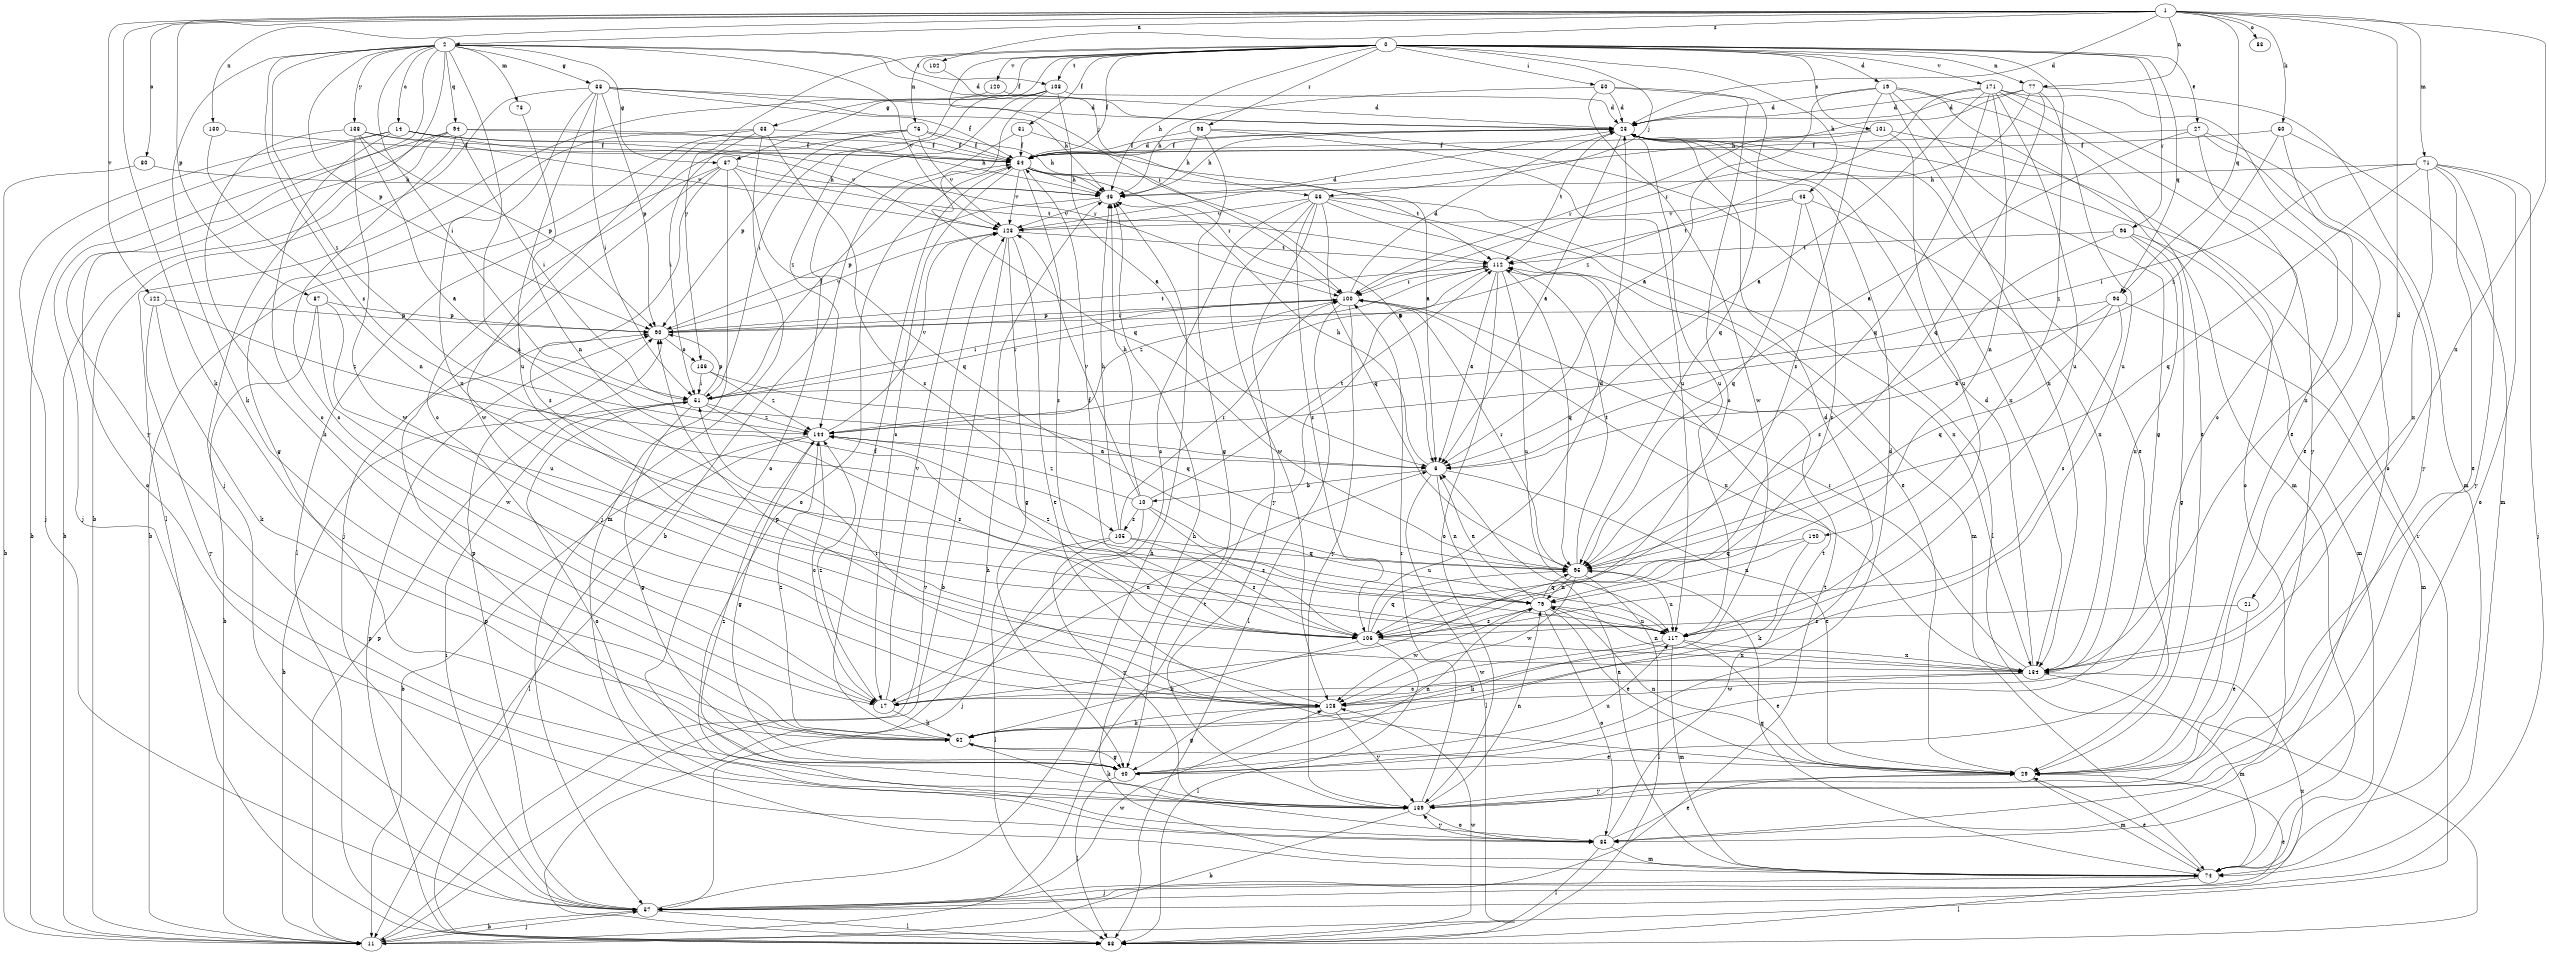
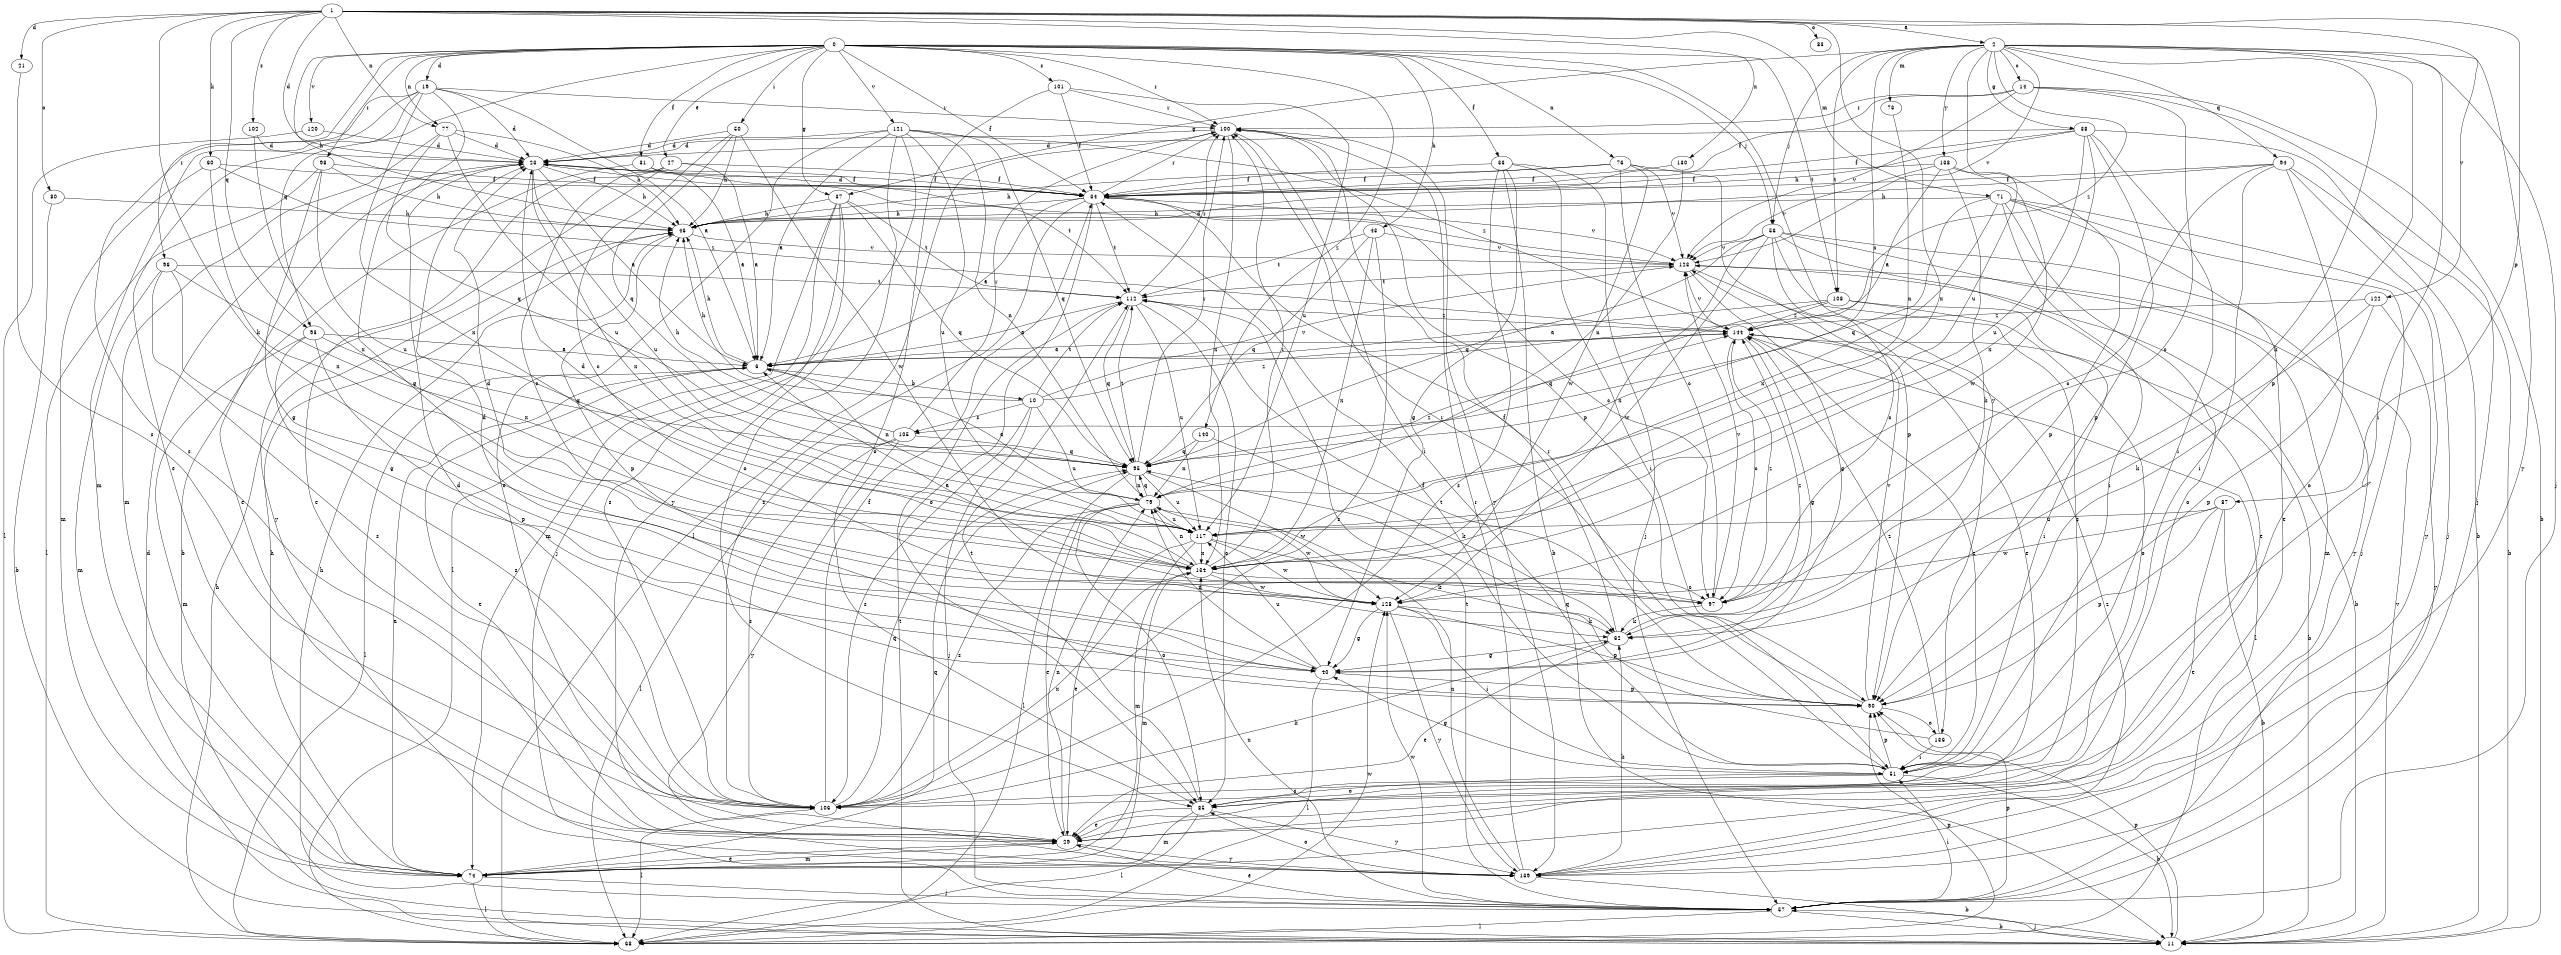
node "171": label "171" -> "121"
edge "108" -> "23": removed, label "d"
edge "77" -> "100": now "19" -> "100"
edge "102" -> "134": added, label "x"
edge "11" -> "23": label "r" -> "d"
edge "112" -> "139": now "112" -> "85"
node "17": label "17" -> "97"
edge "21" -> "29": now "87" -> "29"
